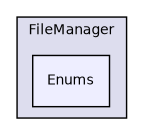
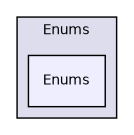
cluster "FileManager": label "FileManager" -> "Enums"
